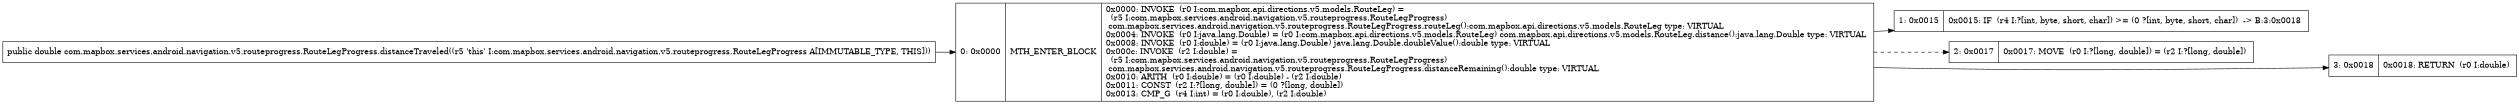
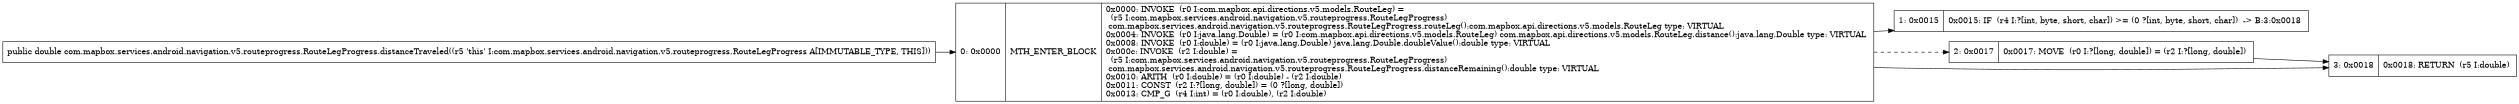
edge "2: 0x0017" -> "3: 0x0018": added
node "3: 0x0018": text "0x0018: RETURN  (r0 I:double)" -> "0x0018: RETURN  (r5 I:double)"
